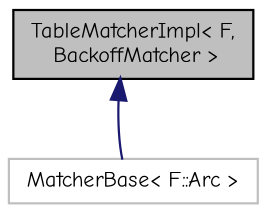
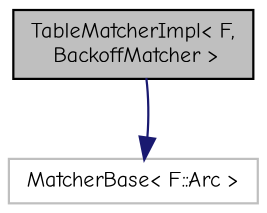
edge "MatcherBase< F::Arc >" -> "TableMatcherImpl< F, BackoffMatcher >": reversed
